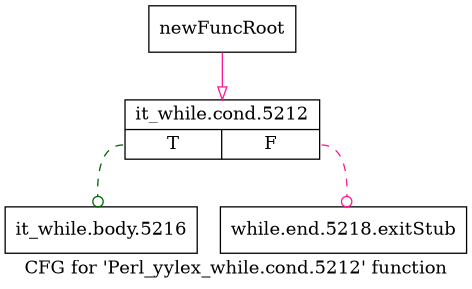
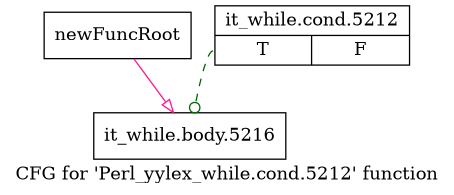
edge "newFuncRoot" -> "it_while.cond.5212": now "newFuncRoot" -> "it_while.body.5216"
node "while.end.5218.exitStub": removed
